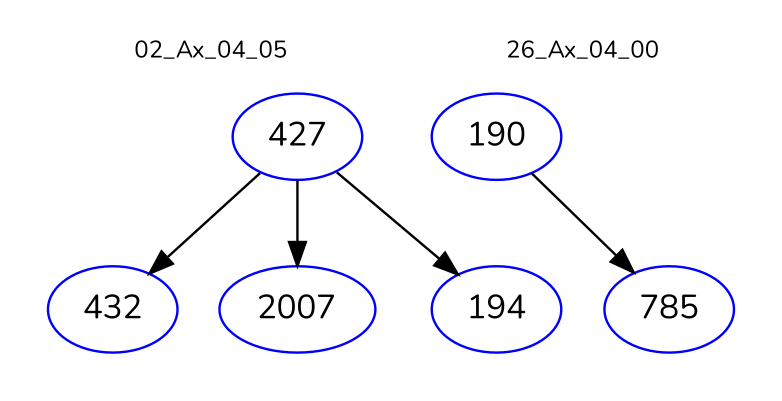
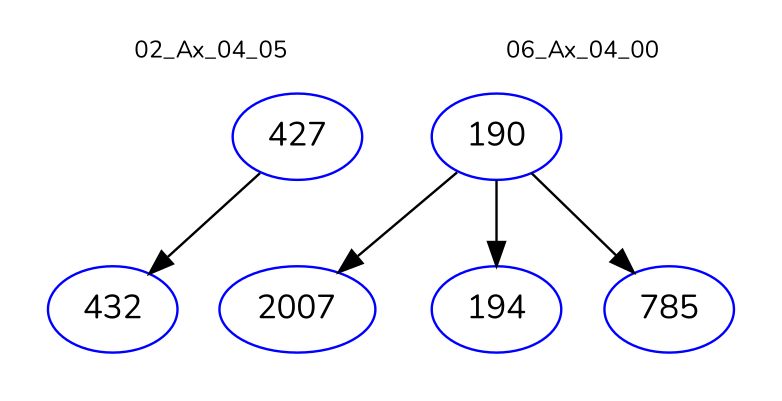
cluster "26_Ax_04_00": label "26_Ax_04_00" -> "06_Ax_04_00"
edge "427" -> "194": now "190" -> "194"
edge "427" -> "2007": now "190" -> "2007"
